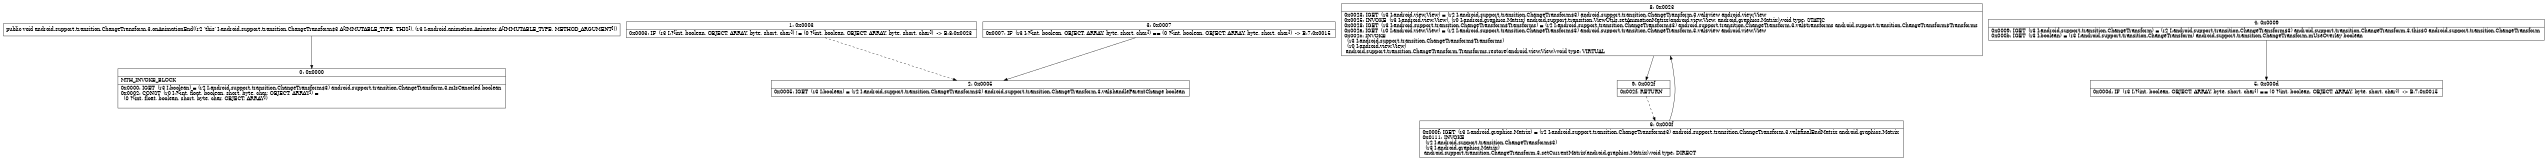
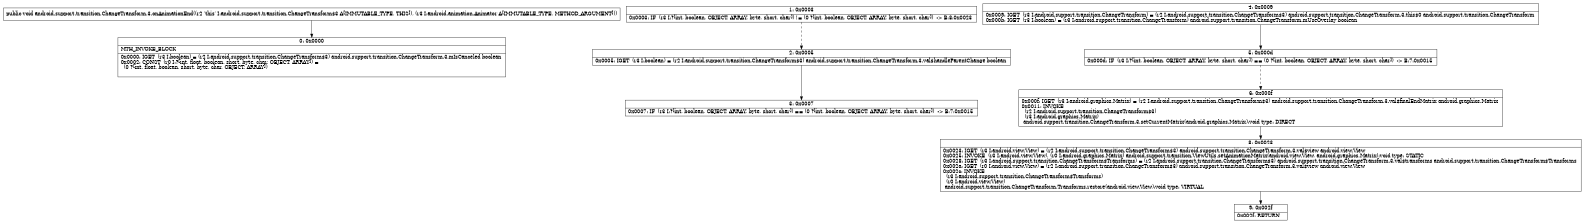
edge "3: 0x0007" -> "2: 0x0005": reversed
edge "9: 0x002f" -> "6: 0x000f": now "5: 0x000d" -> "6: 0x000f"
node "6: 0x000f": text "0x0111: INVOKE" -> "0x0011: INVOKE"
